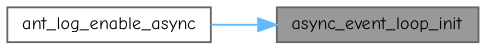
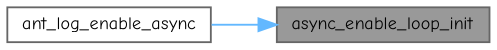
node "async_event_loop_init": label "async_event_loop_init" -> "async_enable_loop_init"
